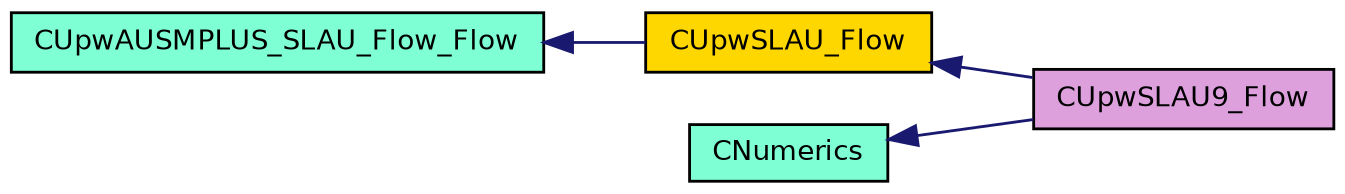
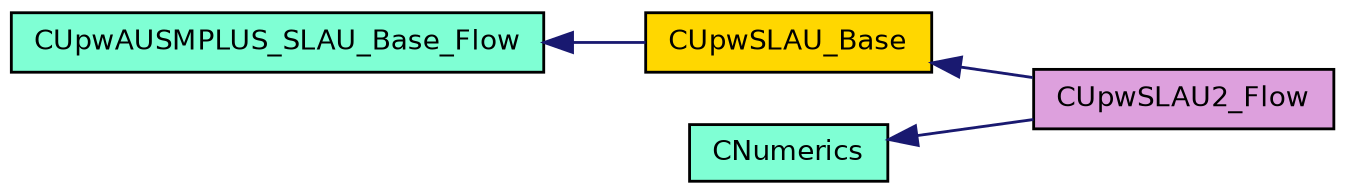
node "CUpwAUSMPLUS_SLAU_Flow_Flow": label "CUpwAUSMPLUS_SLAU_Flow_Flow" -> "CUpwAUSMPLUS_SLAU_Base_Flow"
node "CUpwSLAU_Flow": label "CUpwSLAU_Flow" -> "CUpwSLAU_Base"
node "CUpwSLAU9_Flow": label "CUpwSLAU9_Flow" -> "CUpwSLAU2_Flow"
